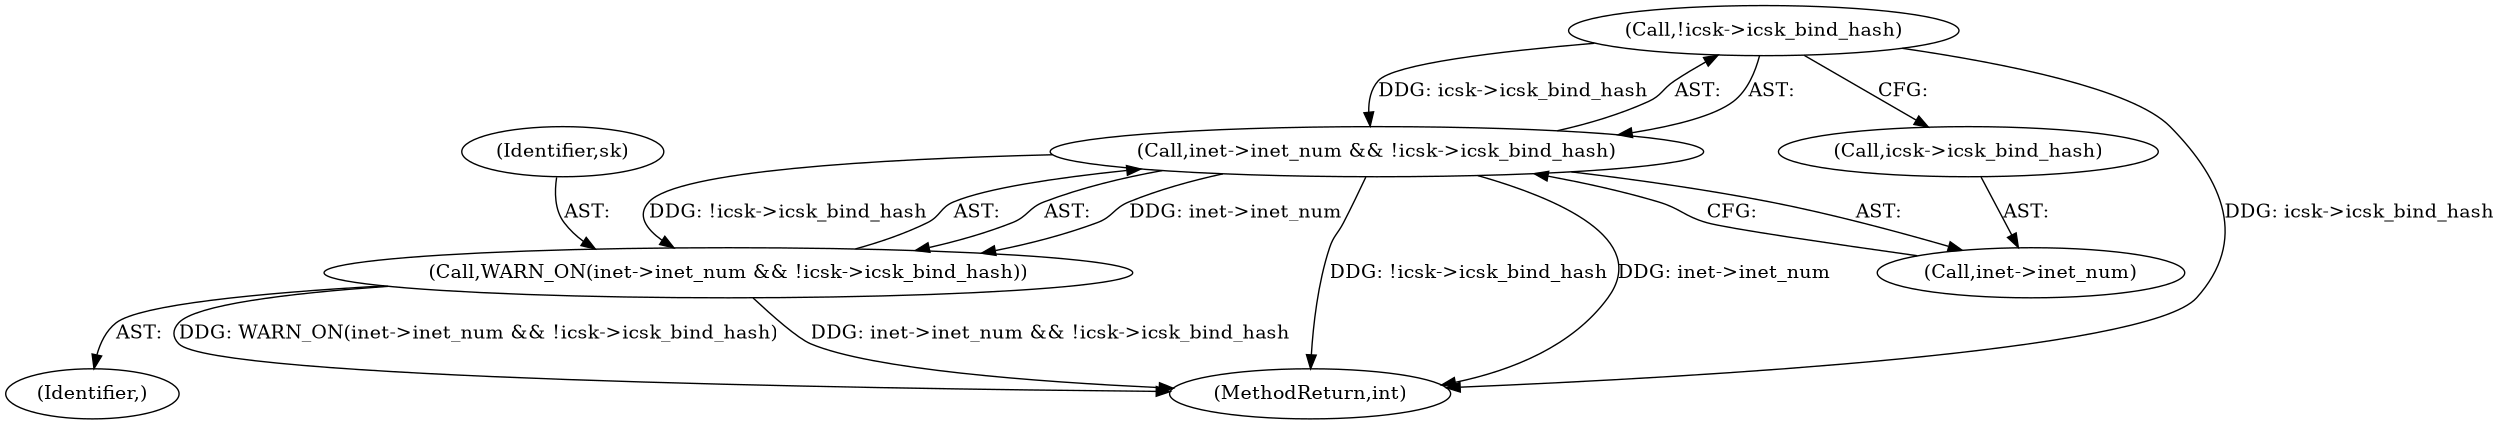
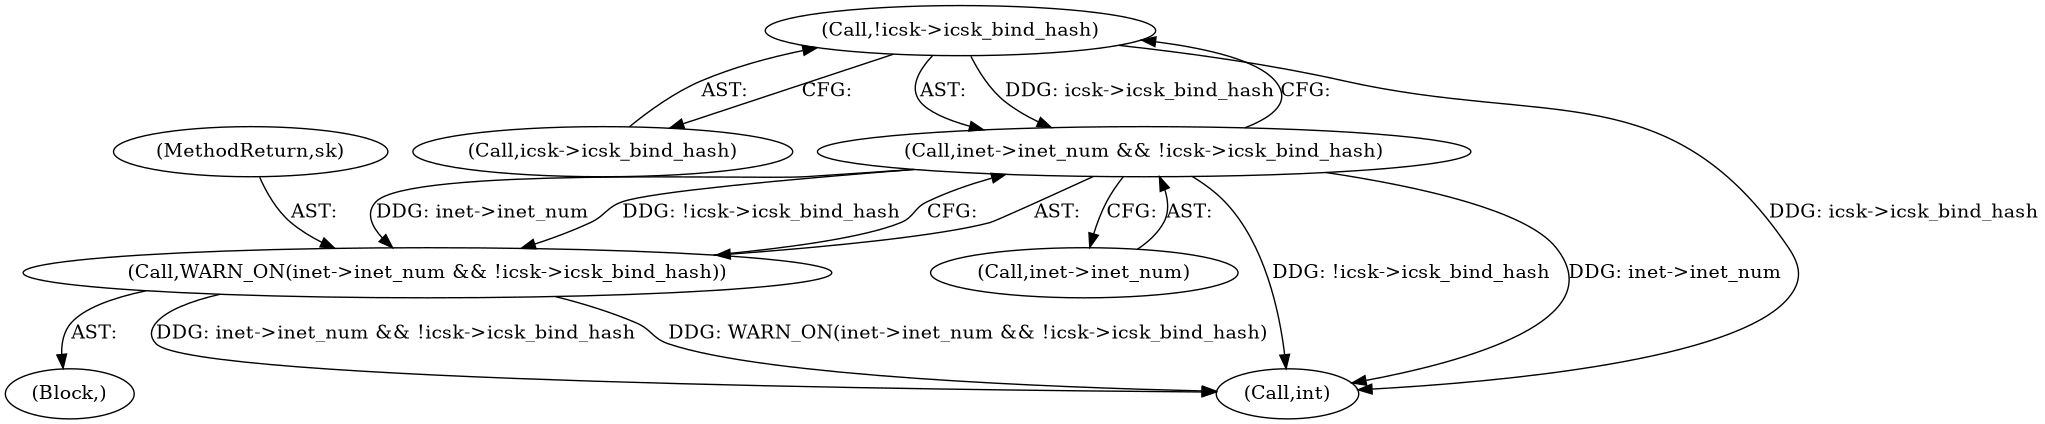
edge "(Call,inet->inet_num && !icsk->icsk_bind_hash)" -> "(Call,!icsk->icsk_bind_hash)": label "AST: " -> "CFG: "
node "(Identifier,sk)": label "(Identifier,sk)" -> "(MethodReturn,sk)"
edge "(Call,icsk->icsk_bind_hash)" -> "(Call,inet->inet_num)": now "(Call,icsk->icsk_bind_hash)" -> "(Call,!icsk->icsk_bind_hash)"
edge "(Call,WARN_ON(inet->inet_num && !icsk->icsk_bind_hash))" -> "(Call,inet->inet_num && !icsk->icsk_bind_hash)": label "AST: " -> "CFG: "
edge "(Call,inet->inet_num)" -> "(Call,inet->inet_num && !icsk->icsk_bind_hash)": label "CFG: " -> "AST: "
edge "(Call,inet->inet_num && !icsk->icsk_bind_hash)" -> "(Call,inet->inet_num)": label "AST: " -> "CFG: "
node "(Identifier,)": label "(Identifier,)" -> "(Block,)"
node "(MethodReturn,int)": label "(MethodReturn,int)" -> "(Call,int)"
